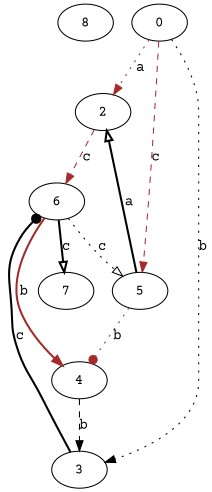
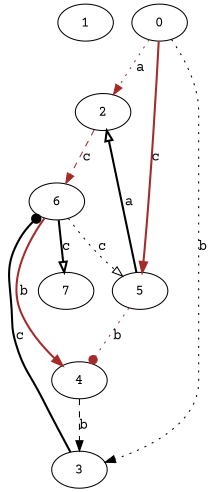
node "8": label "8" -> "1"
edge "0" -> "5": style dashed -> bold
